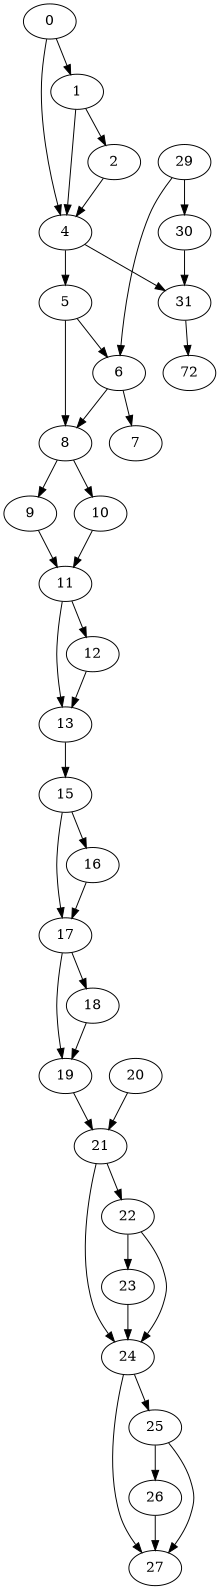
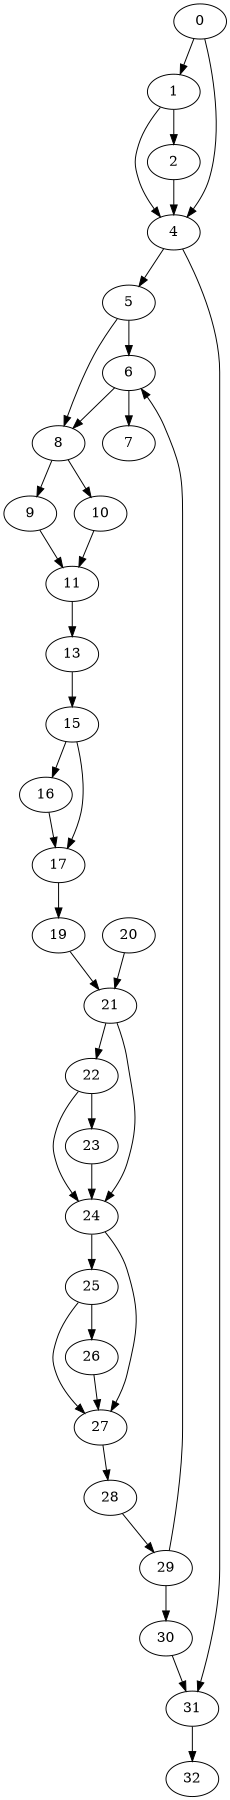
node "72": label "72" -> "32"
node "12": removed
node "18": removed
node "28": added
